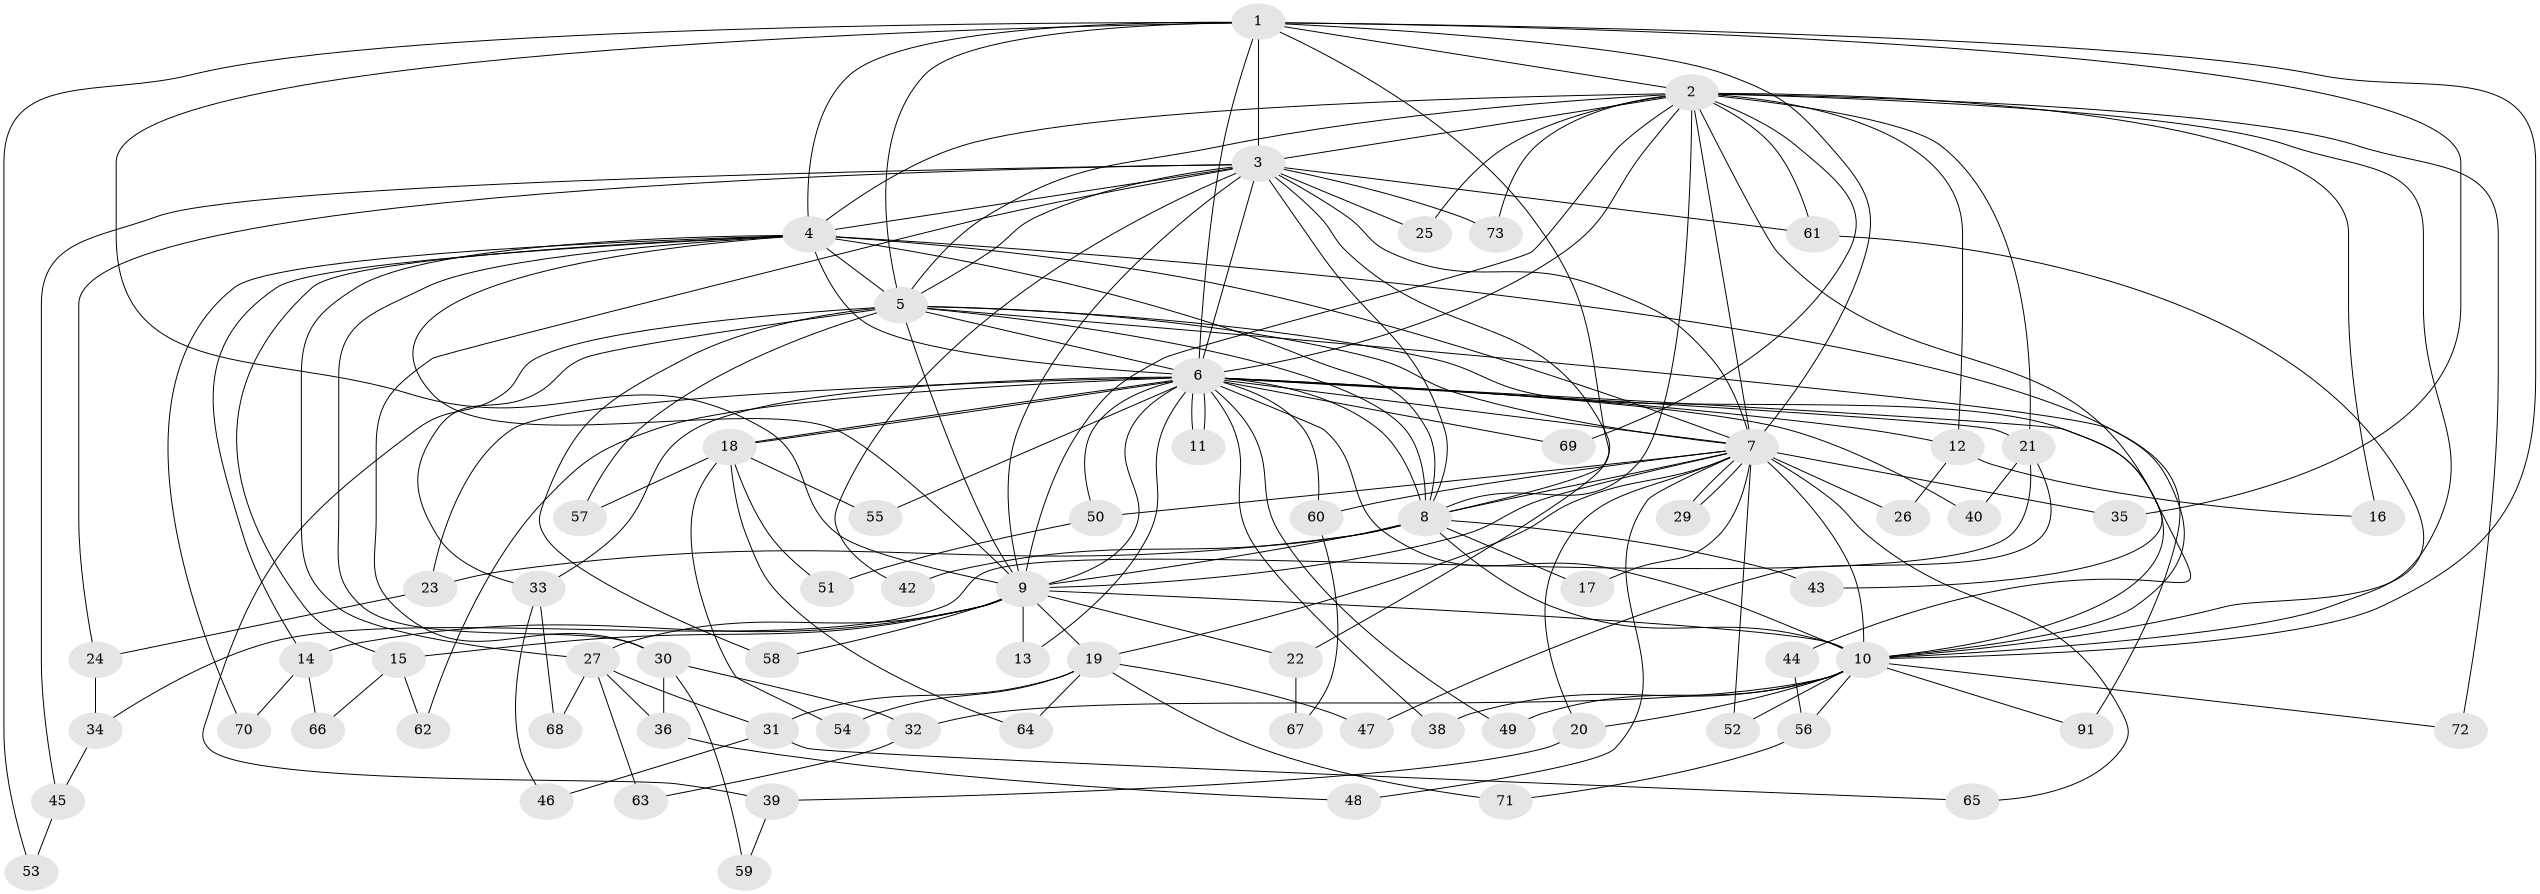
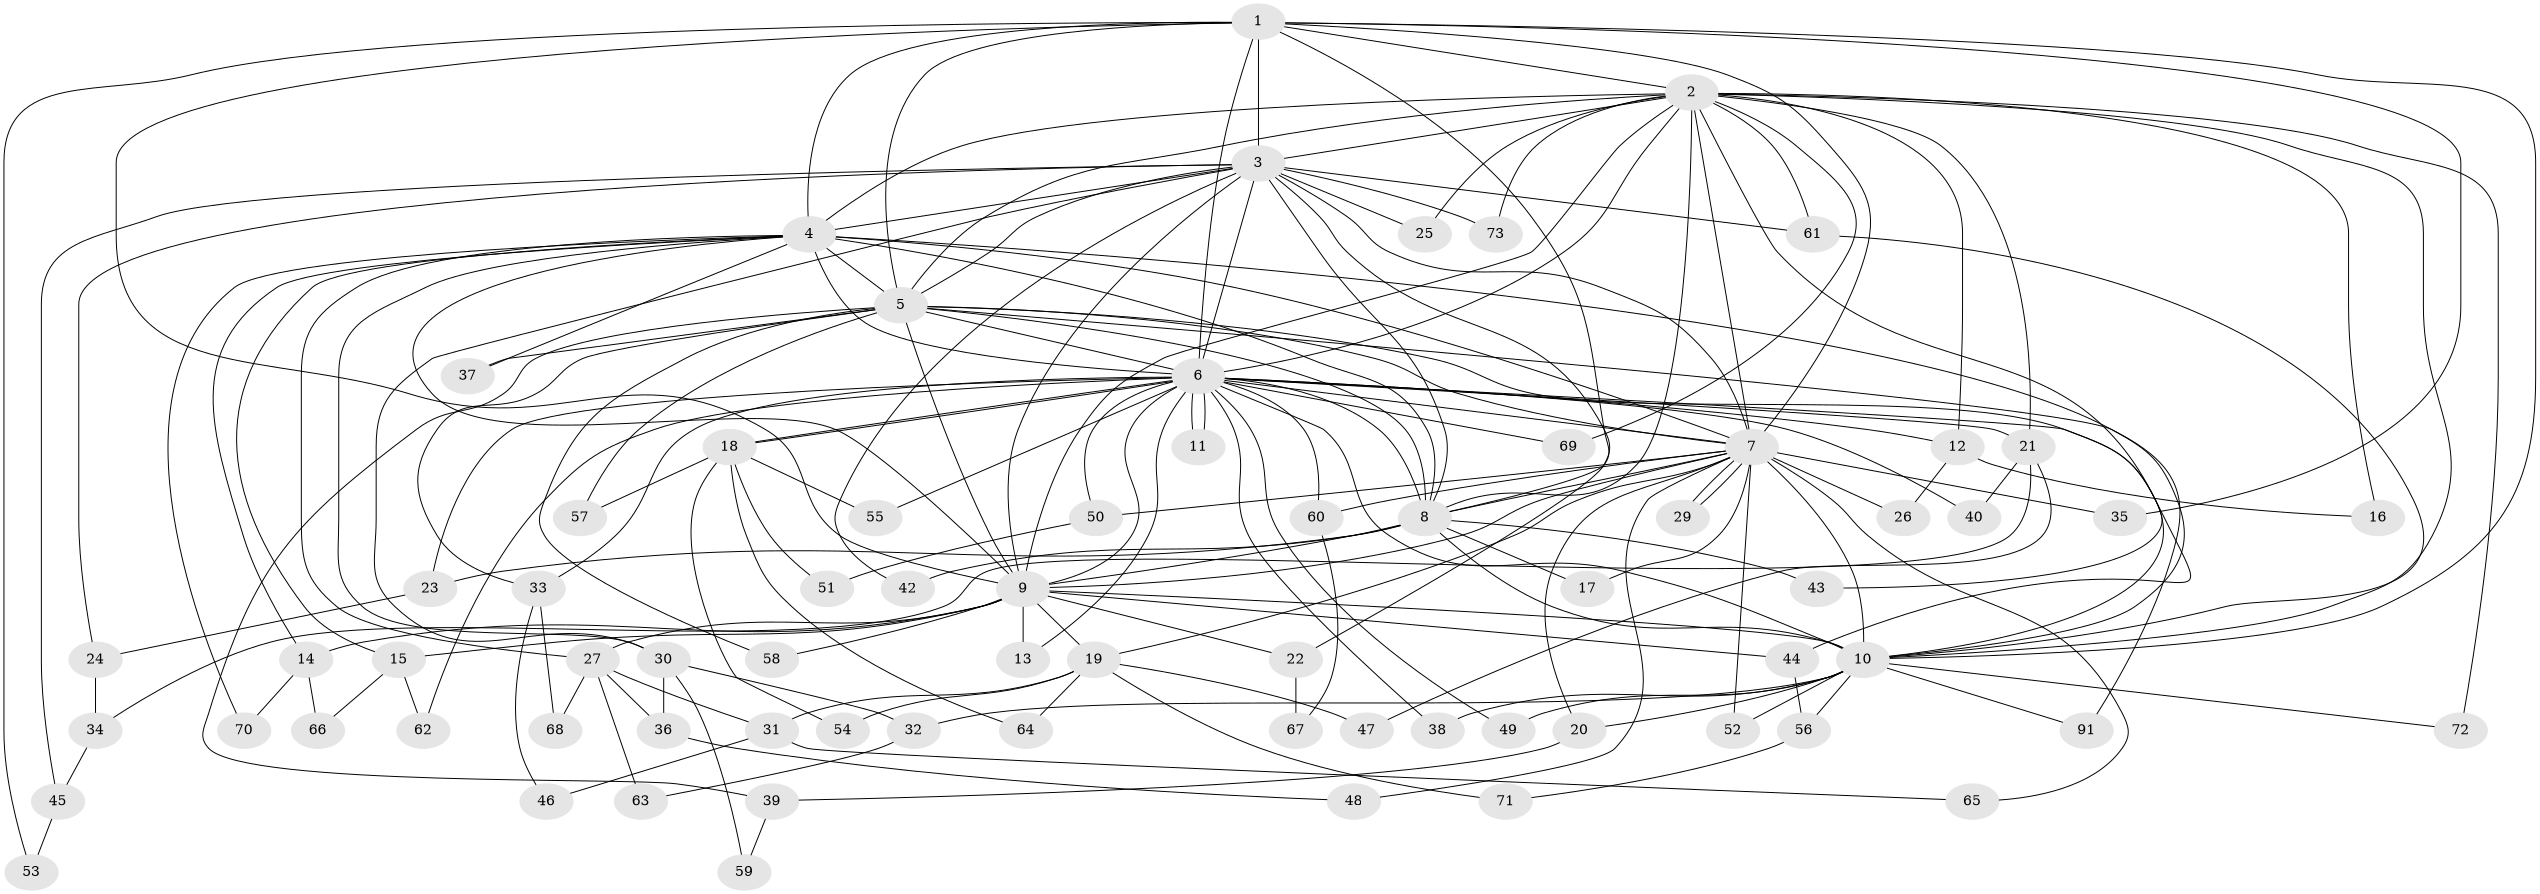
node "37": added
edge "9" -- "44": added
